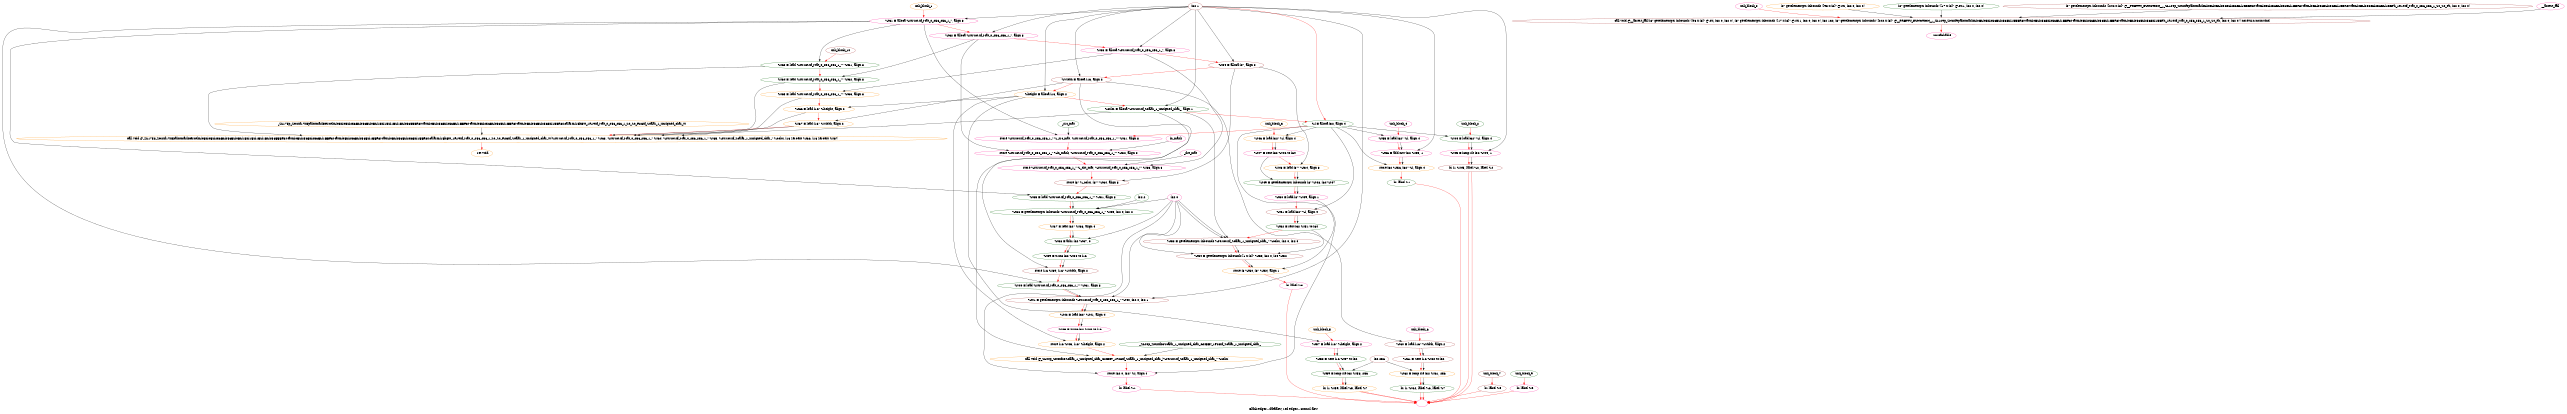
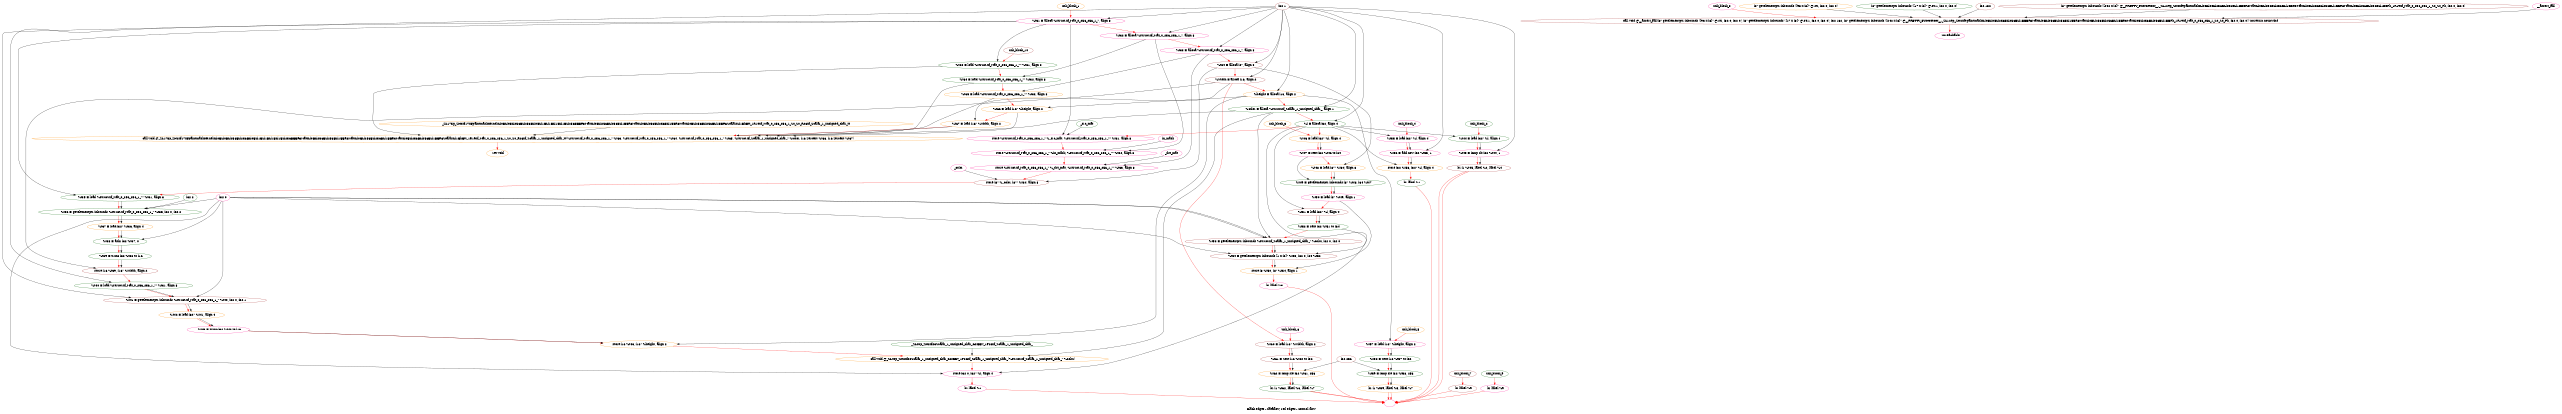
node "i32 132": added
edge "i32 1" -> "%i = alloca i32, align 4": color red -> black
edge "%i = alloca i32, align 4" -> "%t46 = load i32* %i, align 4": color black -> red
node "_color": added
edge "%width = alloca i16, align 2" -> "%t60 = load i16* %width, align 2": color black -> red
